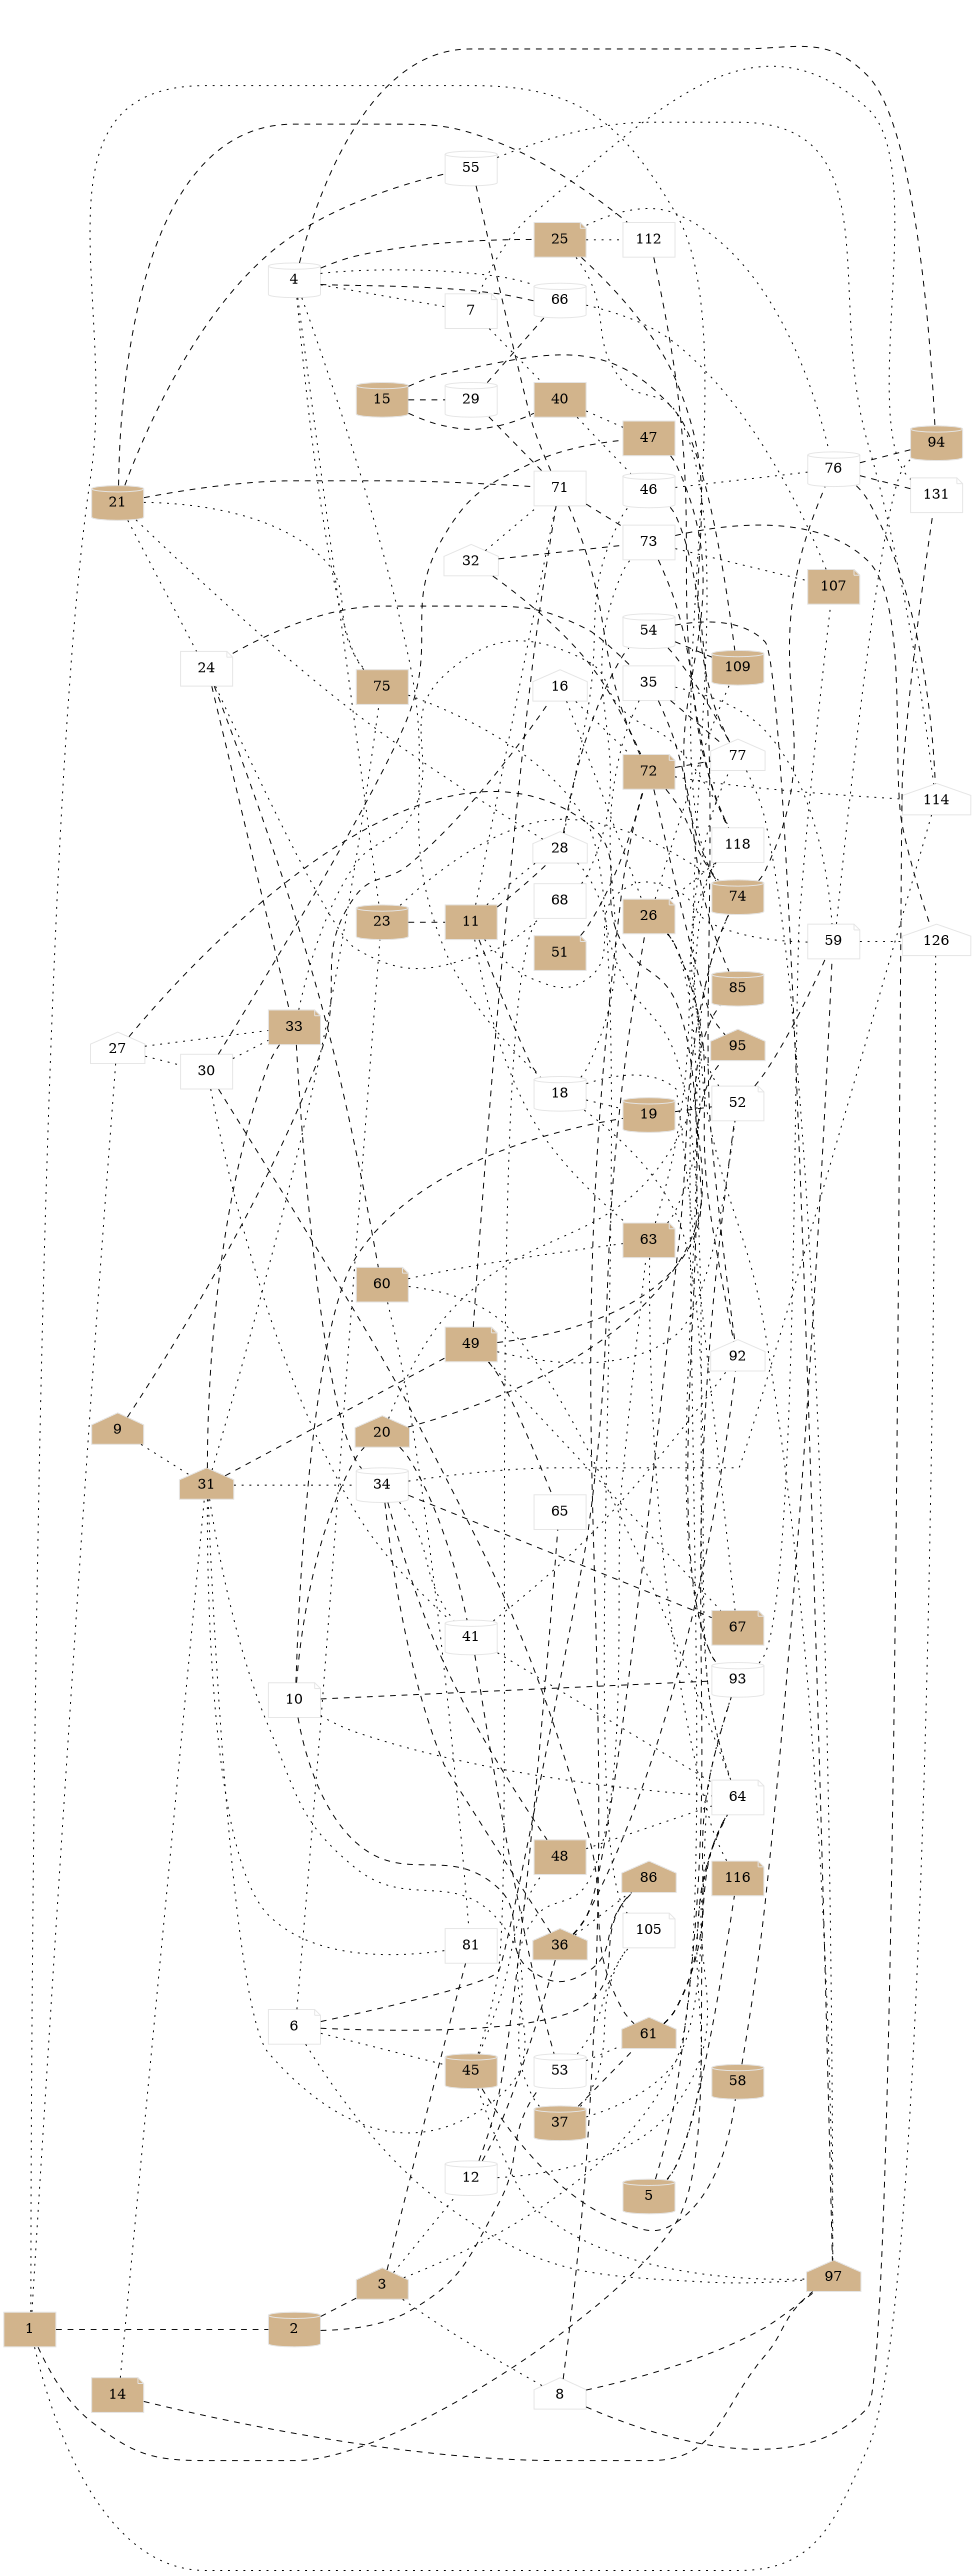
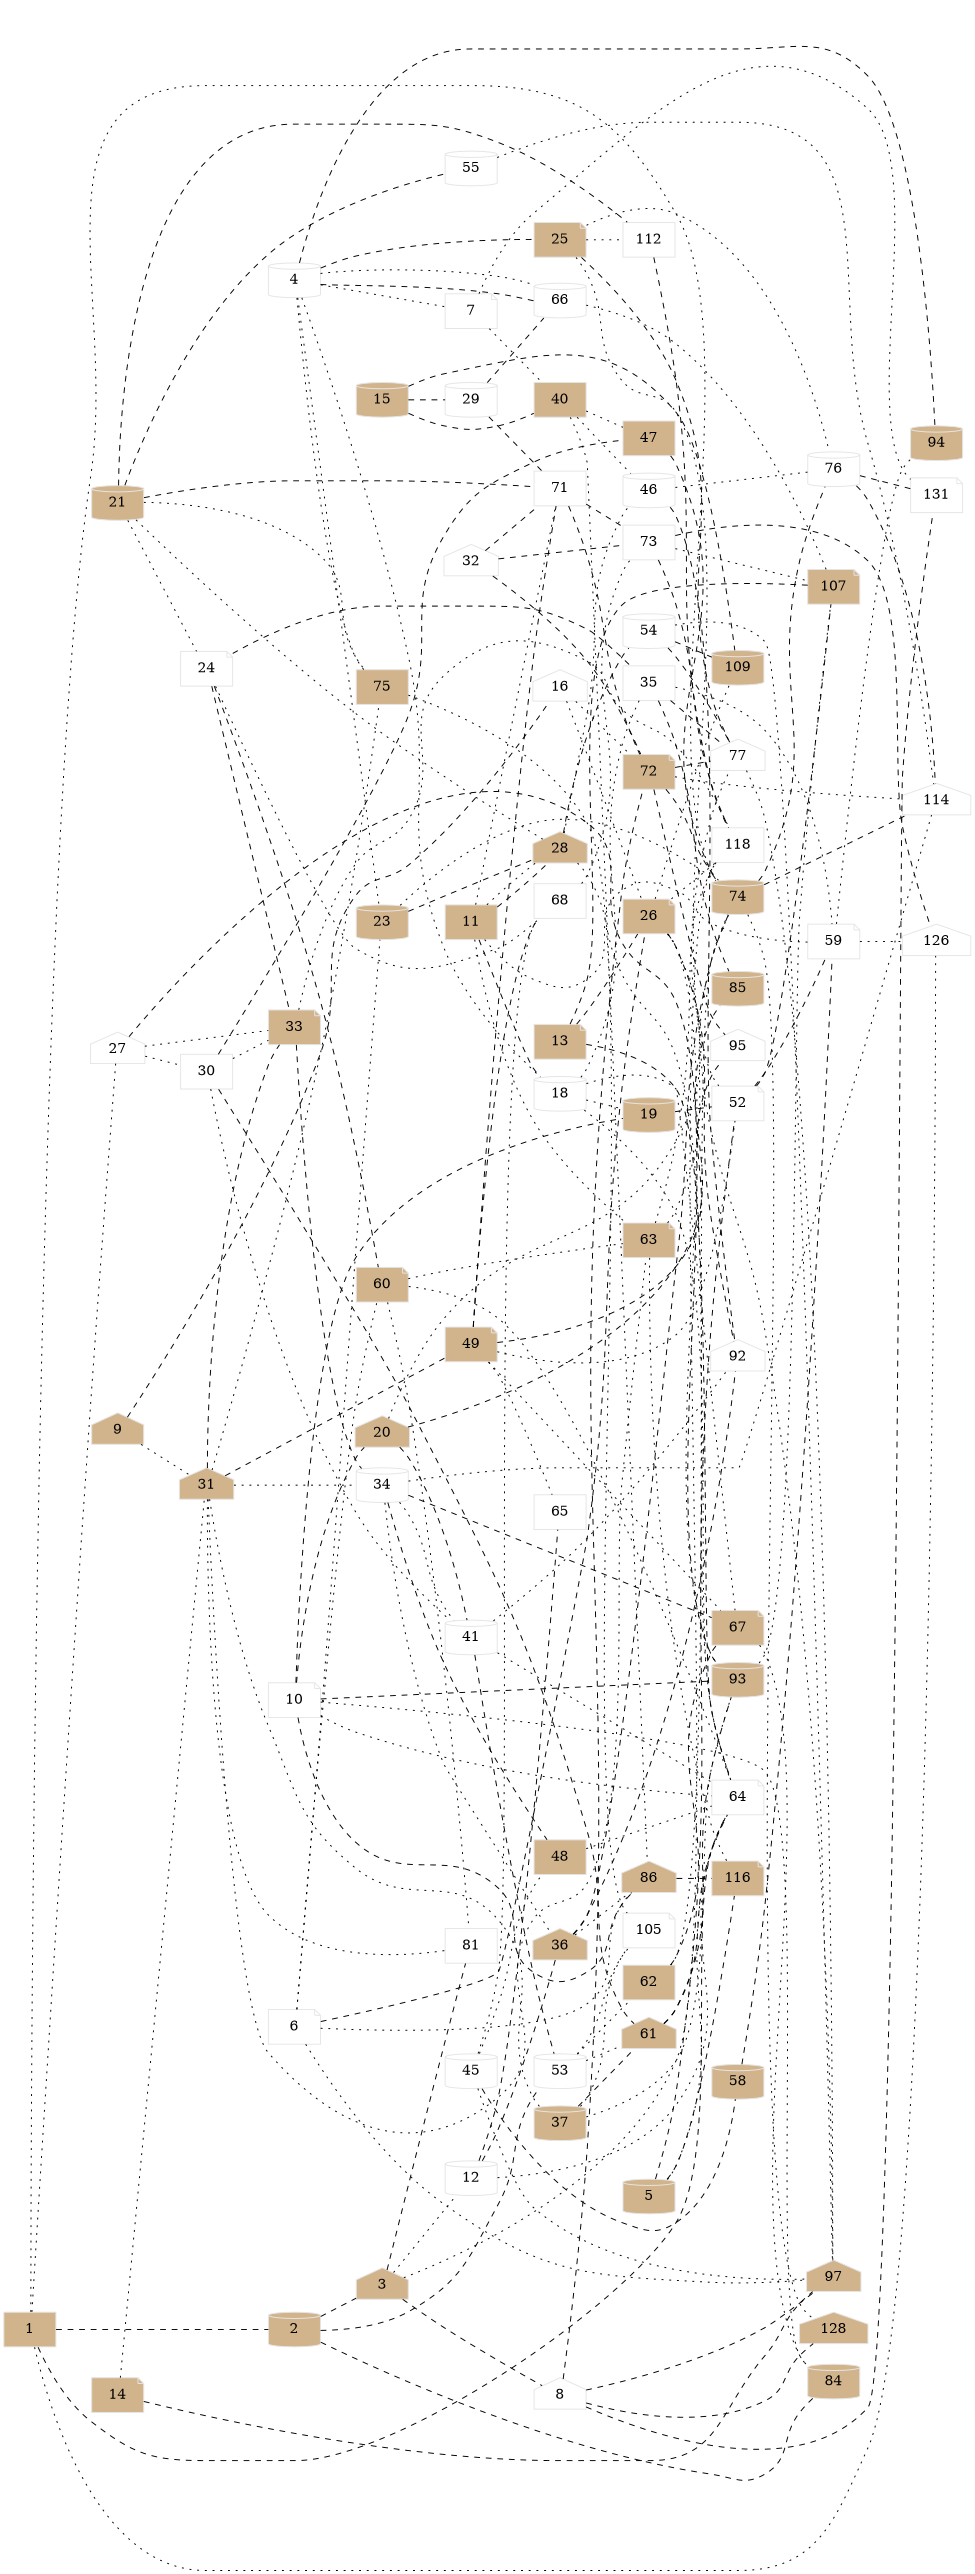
edge "55" -- "71": removed
edge "94" -- "76": removed
edge "71" -- "32": style dotted -> dashed
edge "107" -- "52": added
node "28": fillcolor white -> tan
edge "114" -- "74": added
edge "23" -- "11": now "23" -- "28"
node "51": removed
node "13": added
node "95": fillcolor tan -> white
edge "68" -- "49": added
edge "40" -- "86": added
edge "54" -- "97": style dashed -> dotted
edge "49" -- "65": style dashed -> dotted
node "93": fillcolor white -> tan
edge "34" -- "36": style dashed -> dotted
edge "86" -- "116": added
node "62": added
edge "86" -- "6": style dashed -> dotted
edge "6" -- "45": now "6" -- "60"
node "45": fillcolor tan -> white
node "128": added
edge "3" -- "8": style dotted -> dashed
node "84": added
